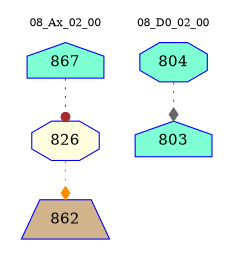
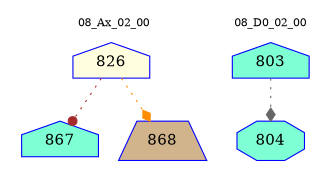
edge "867" -> "826": reversed
edge "804" -> "803": reversed
node "826": shape octagon -> house
node "862": label "862" -> "868"
